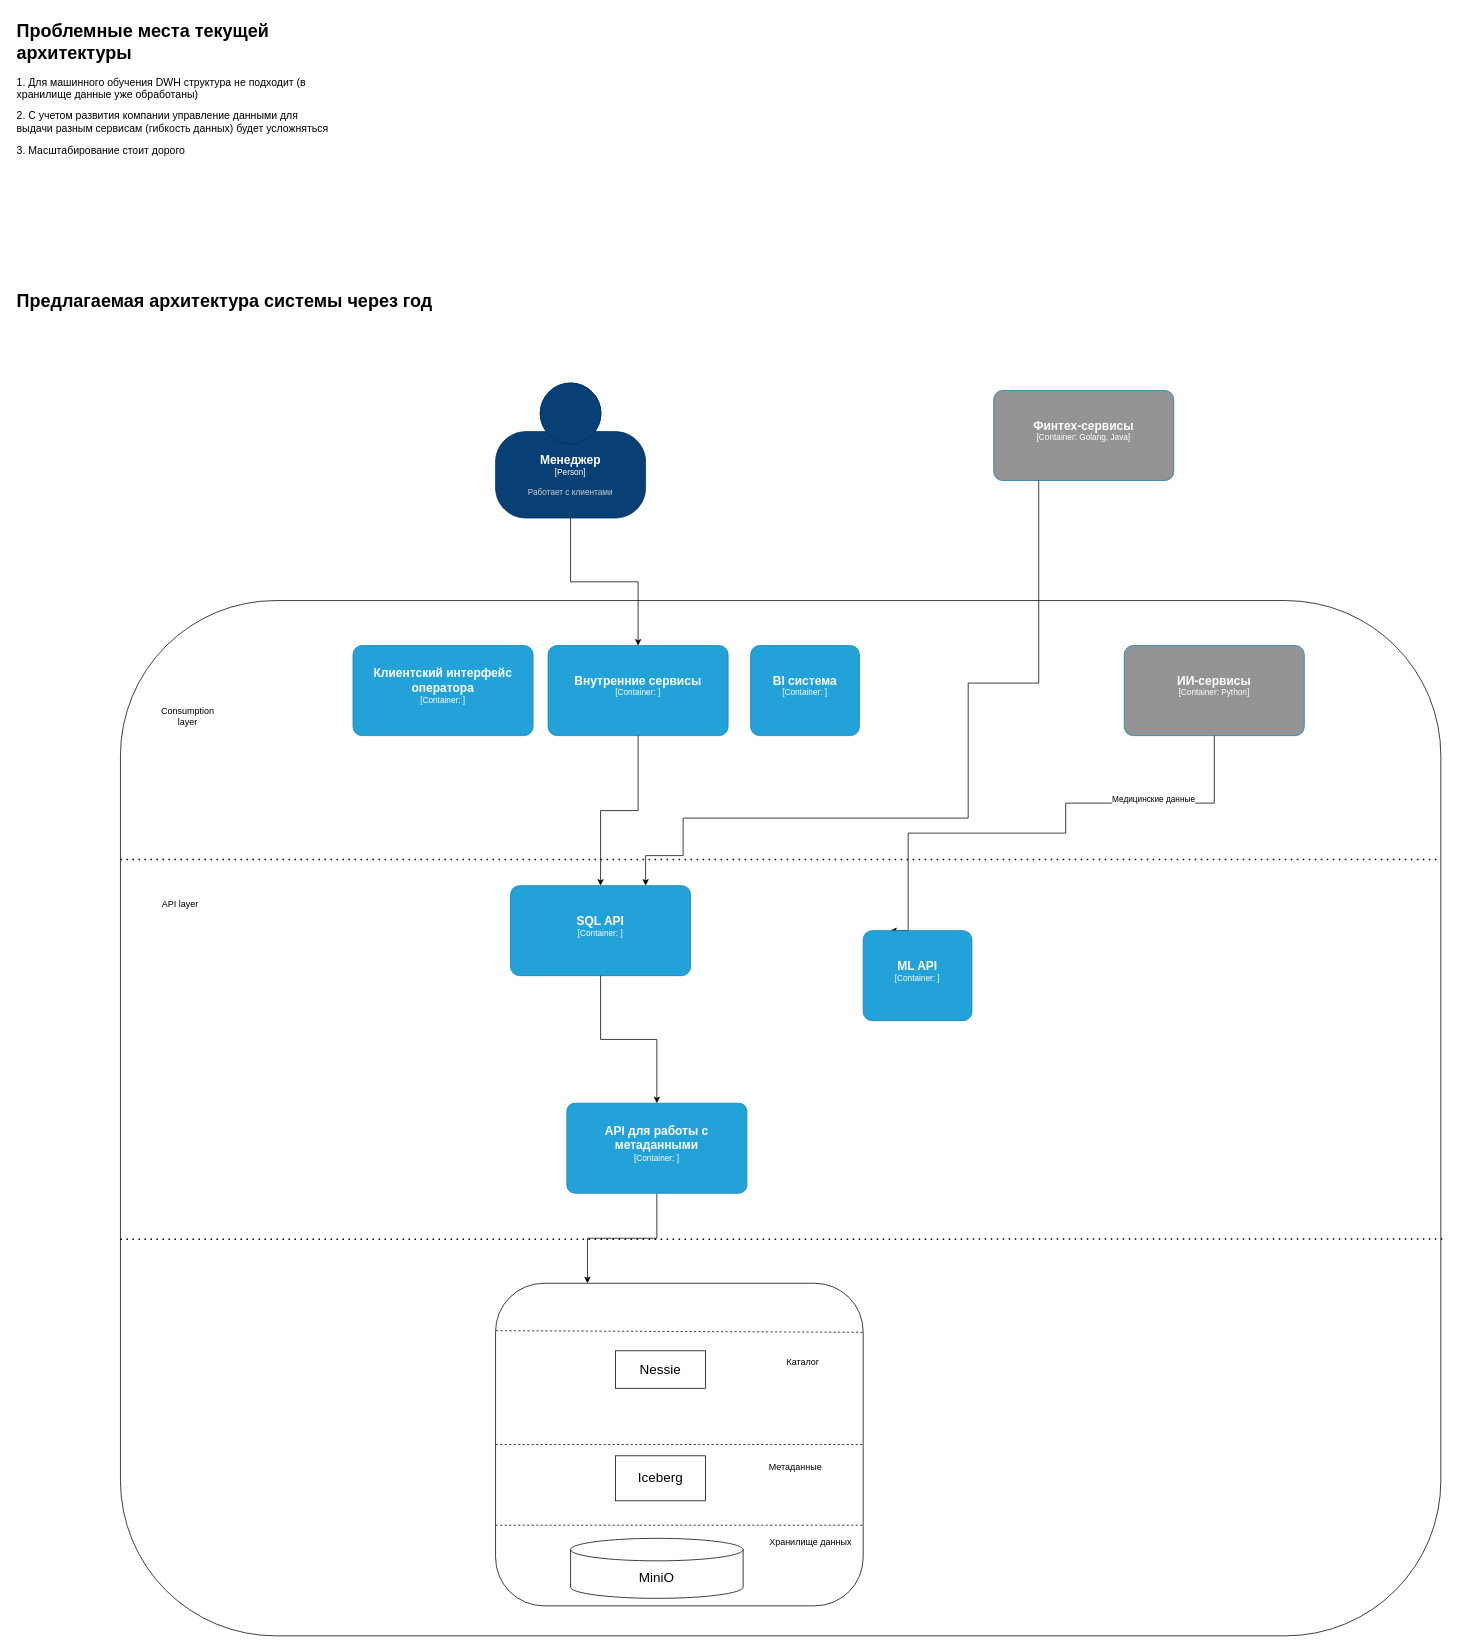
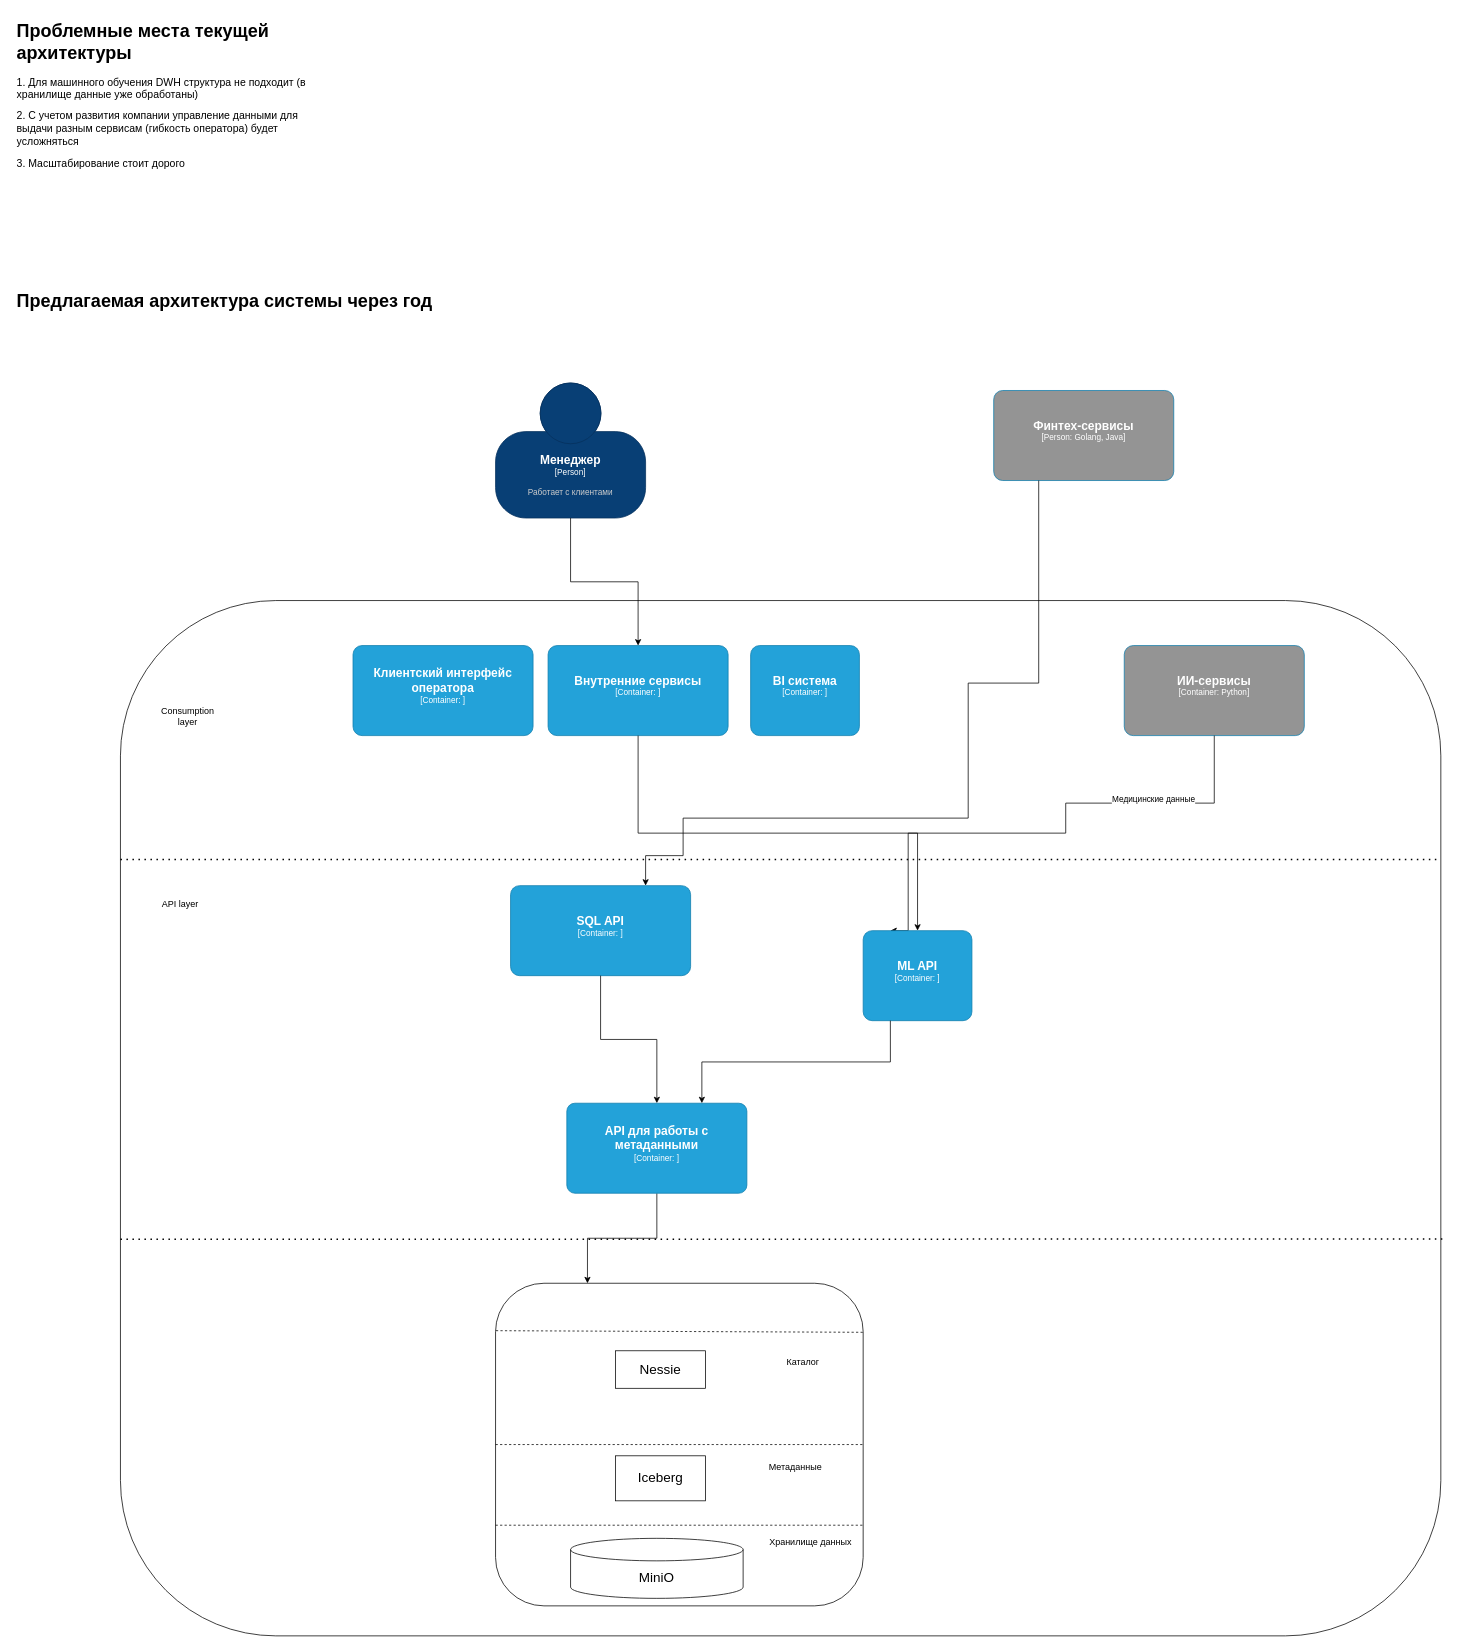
node "Проблемные места текущей архитектуры1. Для машинного обучения DWH структура не подходит (в хранилище данные уже обработаны) 2. С учетом развития компании управление данными для выдачи разным сервисам (гибкость данных) будет усложняться 3. Масштабирование стоит дорого": label "Проблемные места текущей архитектуры1. Для машинного обучения DWH структура не подходит (в хранилище данные уже обработаны) 2. С учетом развития компании управление данными для выдачи разным сервисам (гибкость данных) будет усложняться 3. Масштабирование стоит дорого" -> "Проблемные места текущей архитектуры1. Для машинного обучения DWH структура не подходит (в хранилище данные уже обработаны) 2. С учетом развития компании управление данными для выдачи разным сервисам (гибкость оператора) будет усложняться 3. Масштабирование стоит дорого"
node "Финтех-сервисы [Container: Golang, Java]": label "Финтех-сервисы [Container: Golang, Java]" -> "Финтех-сервисы [Person: Golang, Java]"
edge "Внутренние сервисы [Container: ]" -> "SQL API [Container: ]": now "Внутренние сервисы [Container: ]" -> "ML API [Container: ]"
edge "ML API [Container: ]" -> "API для работы с метаданными [Container: ]": added
